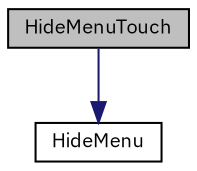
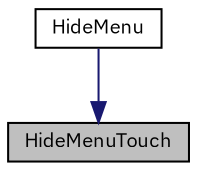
edge "HideMenuTouch" -> "HideMenu": reversed
